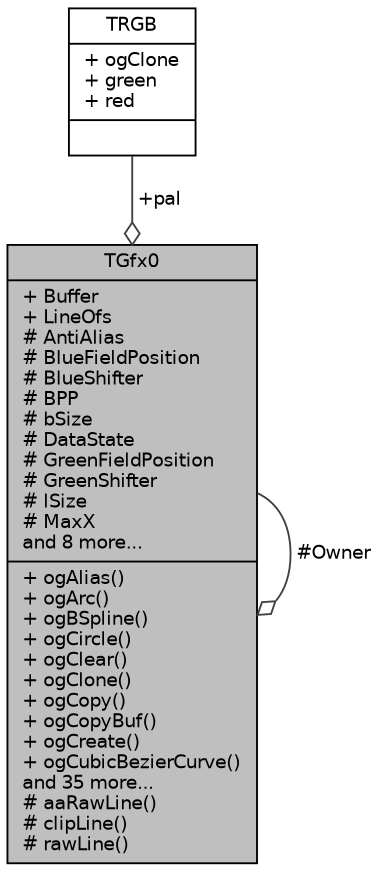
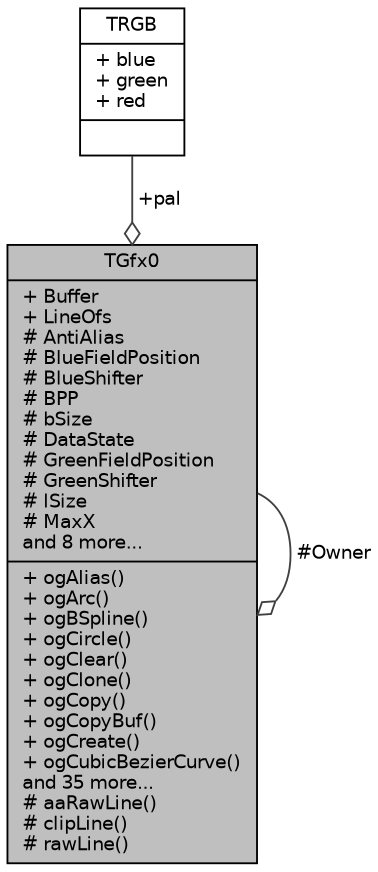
node "TRGB": text "+ ogClone" -> "+ blue"
